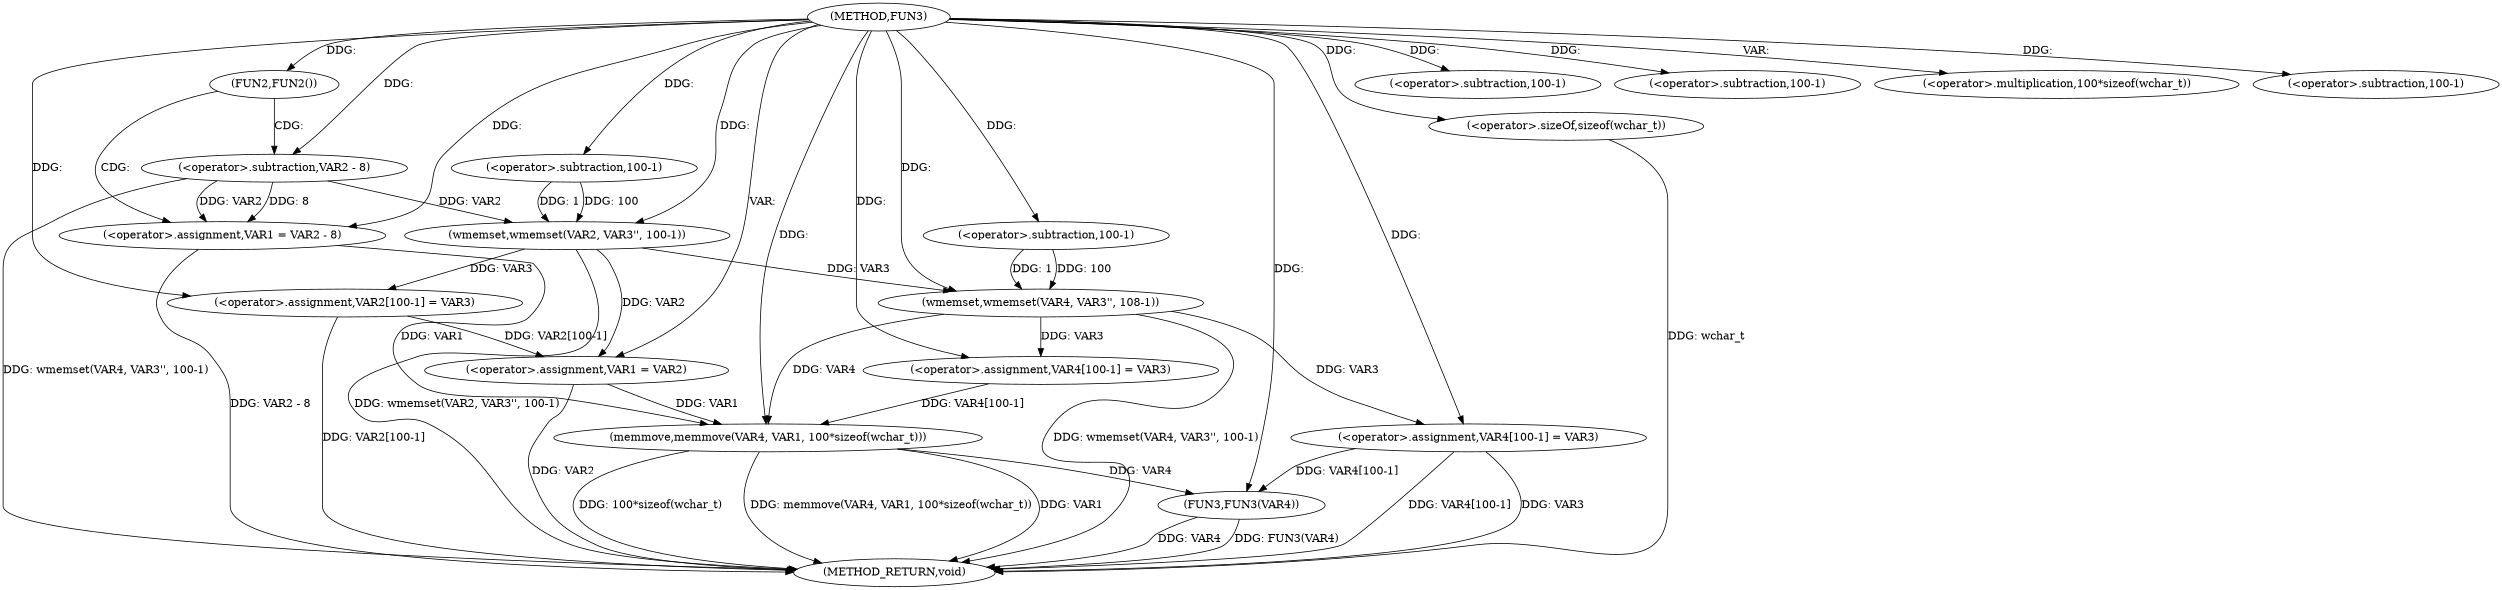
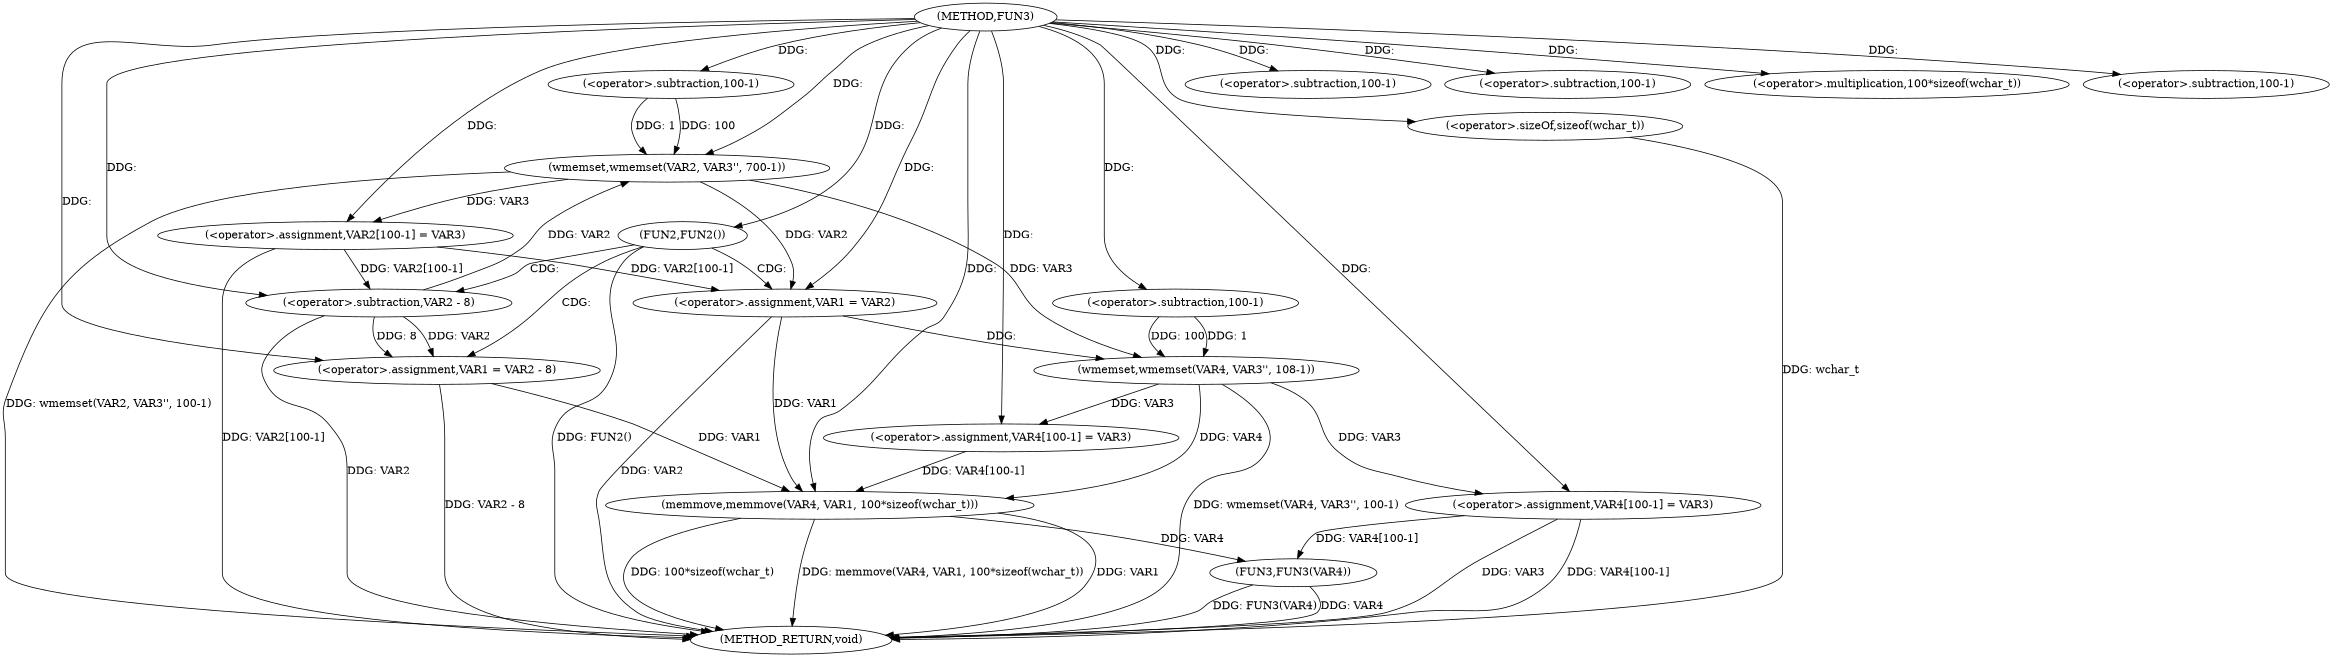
edge "(METHOD,FUN3)" -> "(<operator>.multiplication,100*sizeof(wchar_t))": label "VAR: " -> "DDG: "
edge "(METHOD,FUN3)" -> "(FUN3,FUN3(VAR4))": removed, label "DDG:"
edge "(METHOD,FUN3)" -> "(wmemset,wmemset(VAR4, VAR3'', 108-1))": now "(<operator>.assignment,VAR1 = VAR2)" -> "(wmemset,wmemset(VAR4, VAR3'', 108-1))"
edge "(METHOD,FUN3)" -> "(<operator>.assignment,VAR1 = VAR2)": label "VAR: " -> "DDG: "
node "(wmemset,wmemset(VAR2, VAR3'', 100-1))": label "(wmemset,wmemset(VAR2, VAR3'', 100-1))" -> "(wmemset,wmemset(VAR2, VAR3'', 700-1))"
edge "(FUN2,FUN2())" -> "(<operator>.assignment,VAR1 = VAR2)": added, label "CDG:"
edge "(<operator>.assignment,VAR2[100-1] = VAR3)" -> "(<operator>.subtraction,VAR2 - 8)": added, label "DDG: VAR2[100-1]"
edge "(<operator>.subtraction,VAR2 - 8)" -> "(METHOD_RETURN,void)": label "DDG: wmemset(VAR4, VAR3'', 100-1)" -> "DDG: VAR2"
edge "(FUN2,FUN2())" -> "(METHOD_RETURN,void)": added, label "DDG: FUN2()"
